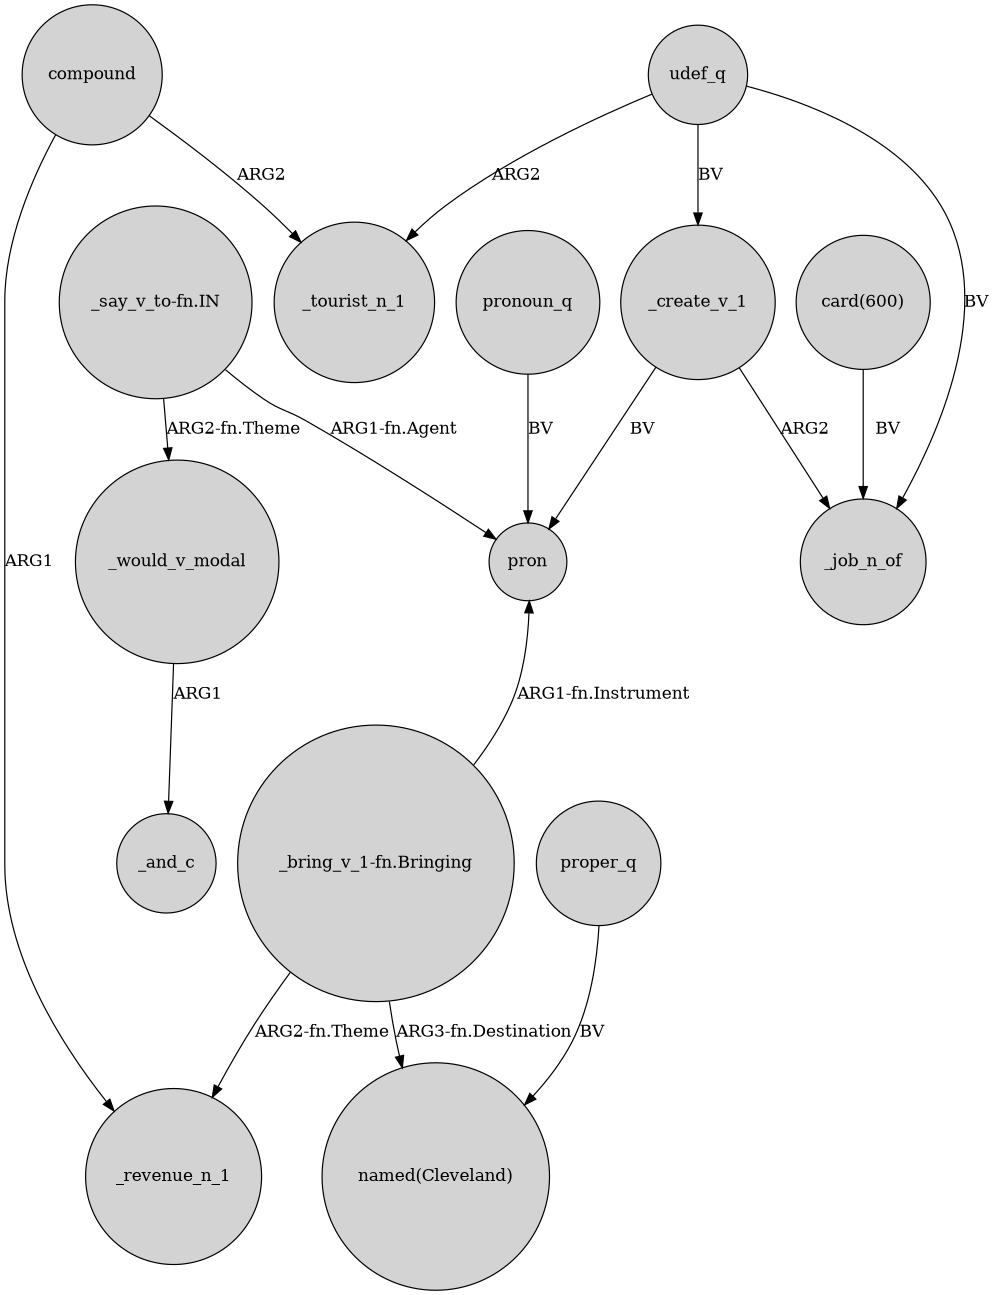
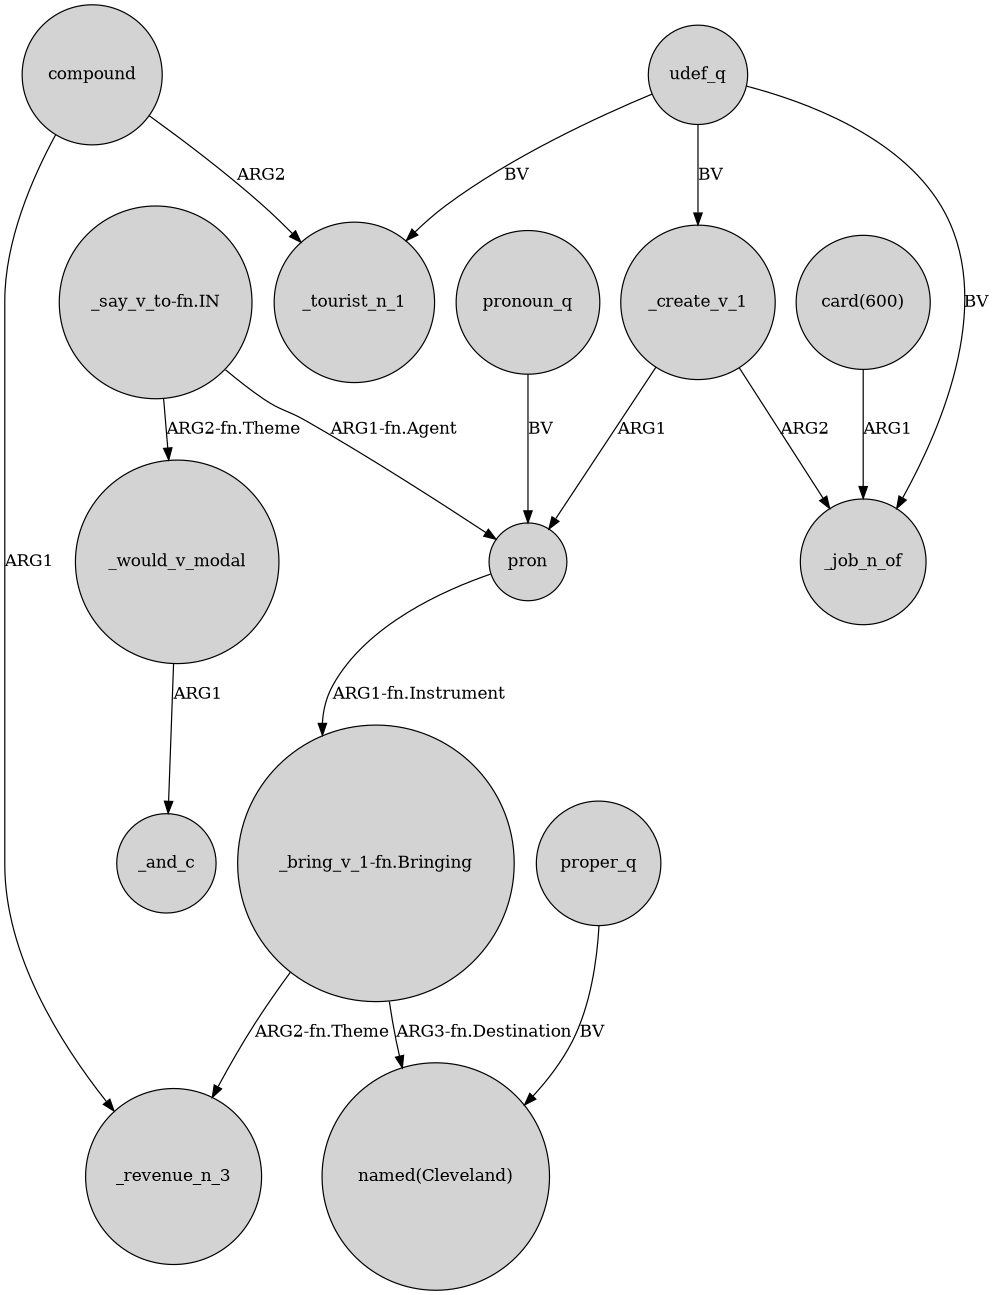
edge "udef_q" -> "_tourist_n_1": label "ARG2" -> "BV"
edge "_create_v_1" -> "pron": label "BV" -> "ARG1"
edge "card(600)" -> "_job_n_of": label "BV" -> "ARG1"
edge "_bring_v_1-fn.Bringing" -> "pron": reversed
node "_revenue_n_1": label "_revenue_n_1" -> "_revenue_n_3"
